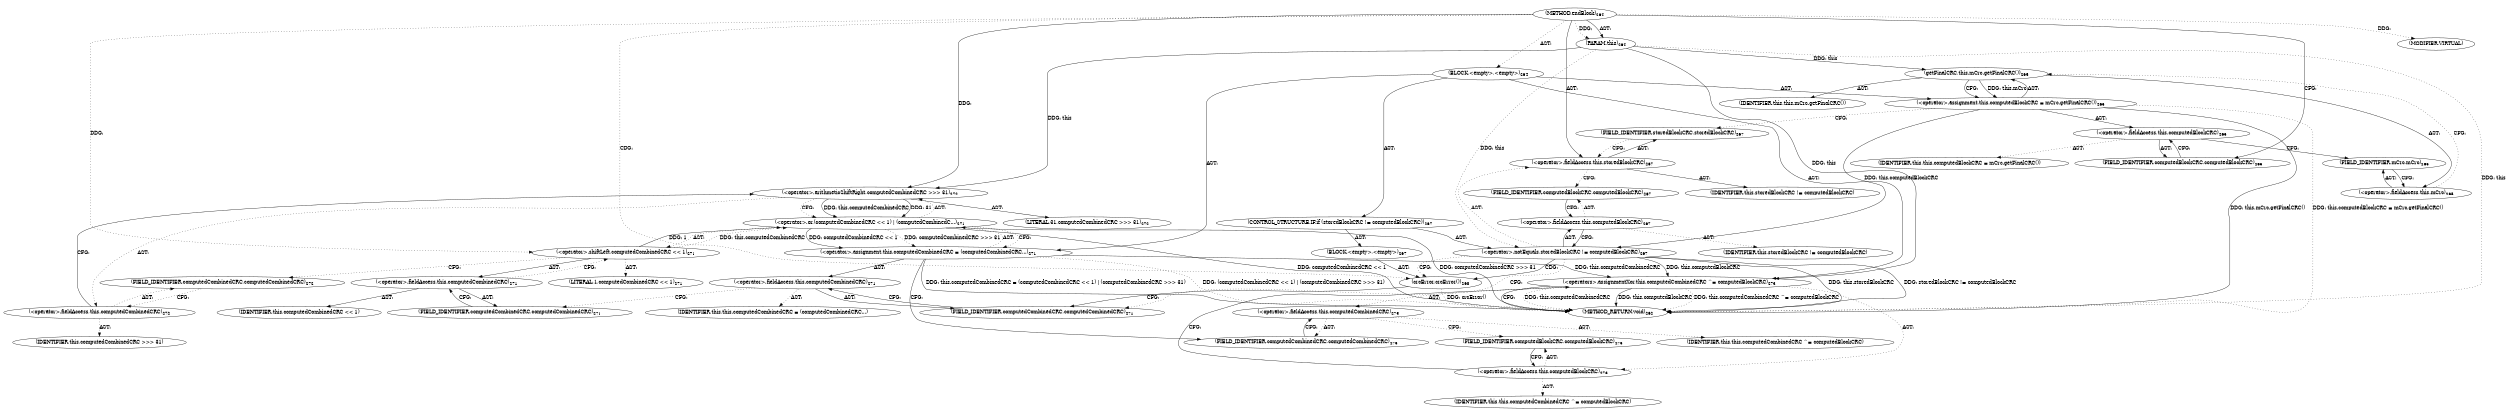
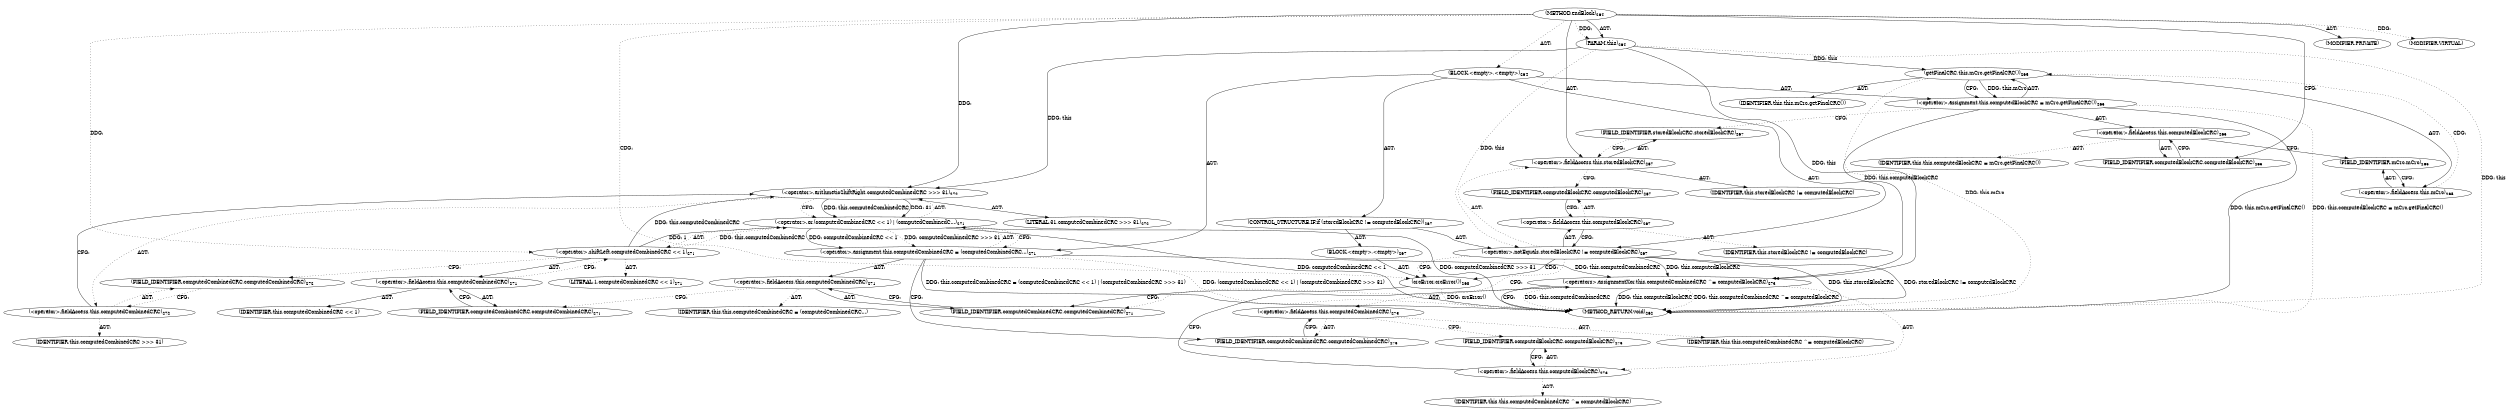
node "(MODIFIER,PRIVATE)": added
edge "(<operator>.fieldAccess,this.mCrc)" -> "(getFinalCRC,this.mCrc.getFinalCRC())": label "CFG: " -> "CDG: "
edge "(<operator>.shiftLeft,computedCombinedCRC << 1)" -> "(<operator>.arithmeticShiftRight,computedCombinedCRC >>> 31)": added, label "DDG: this.computedCombinedCRC"
edge "(getFinalCRC,this.mCrc.getFinalCRC())" -> "(METHOD_RETURN,void)": added, label "DDG: this.mCrc"
